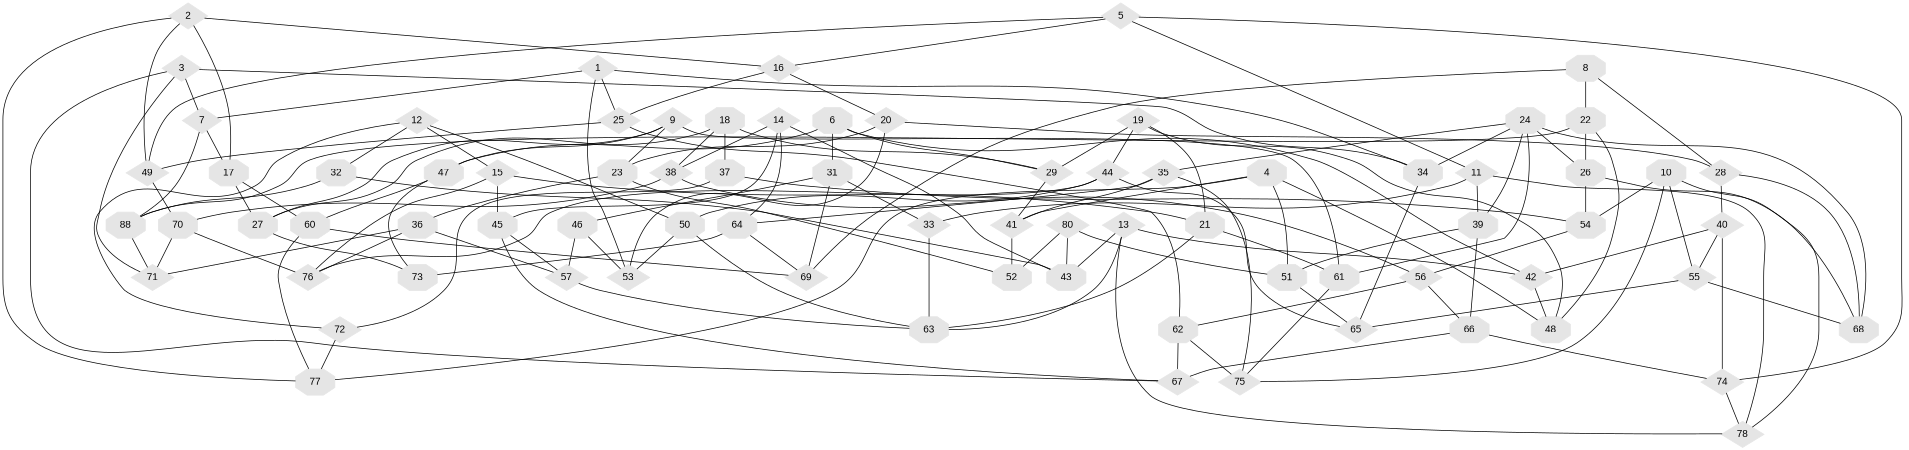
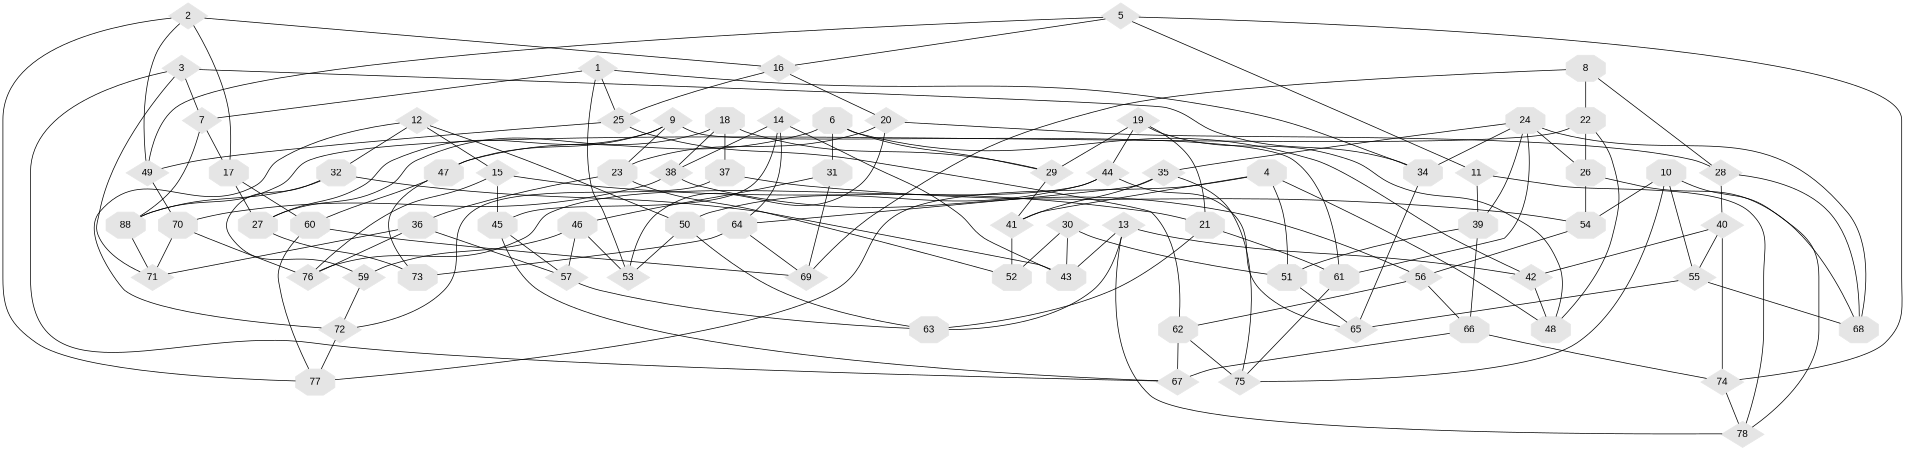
node "33": removed
node "80": label "80" -> "30"
node "59": added
